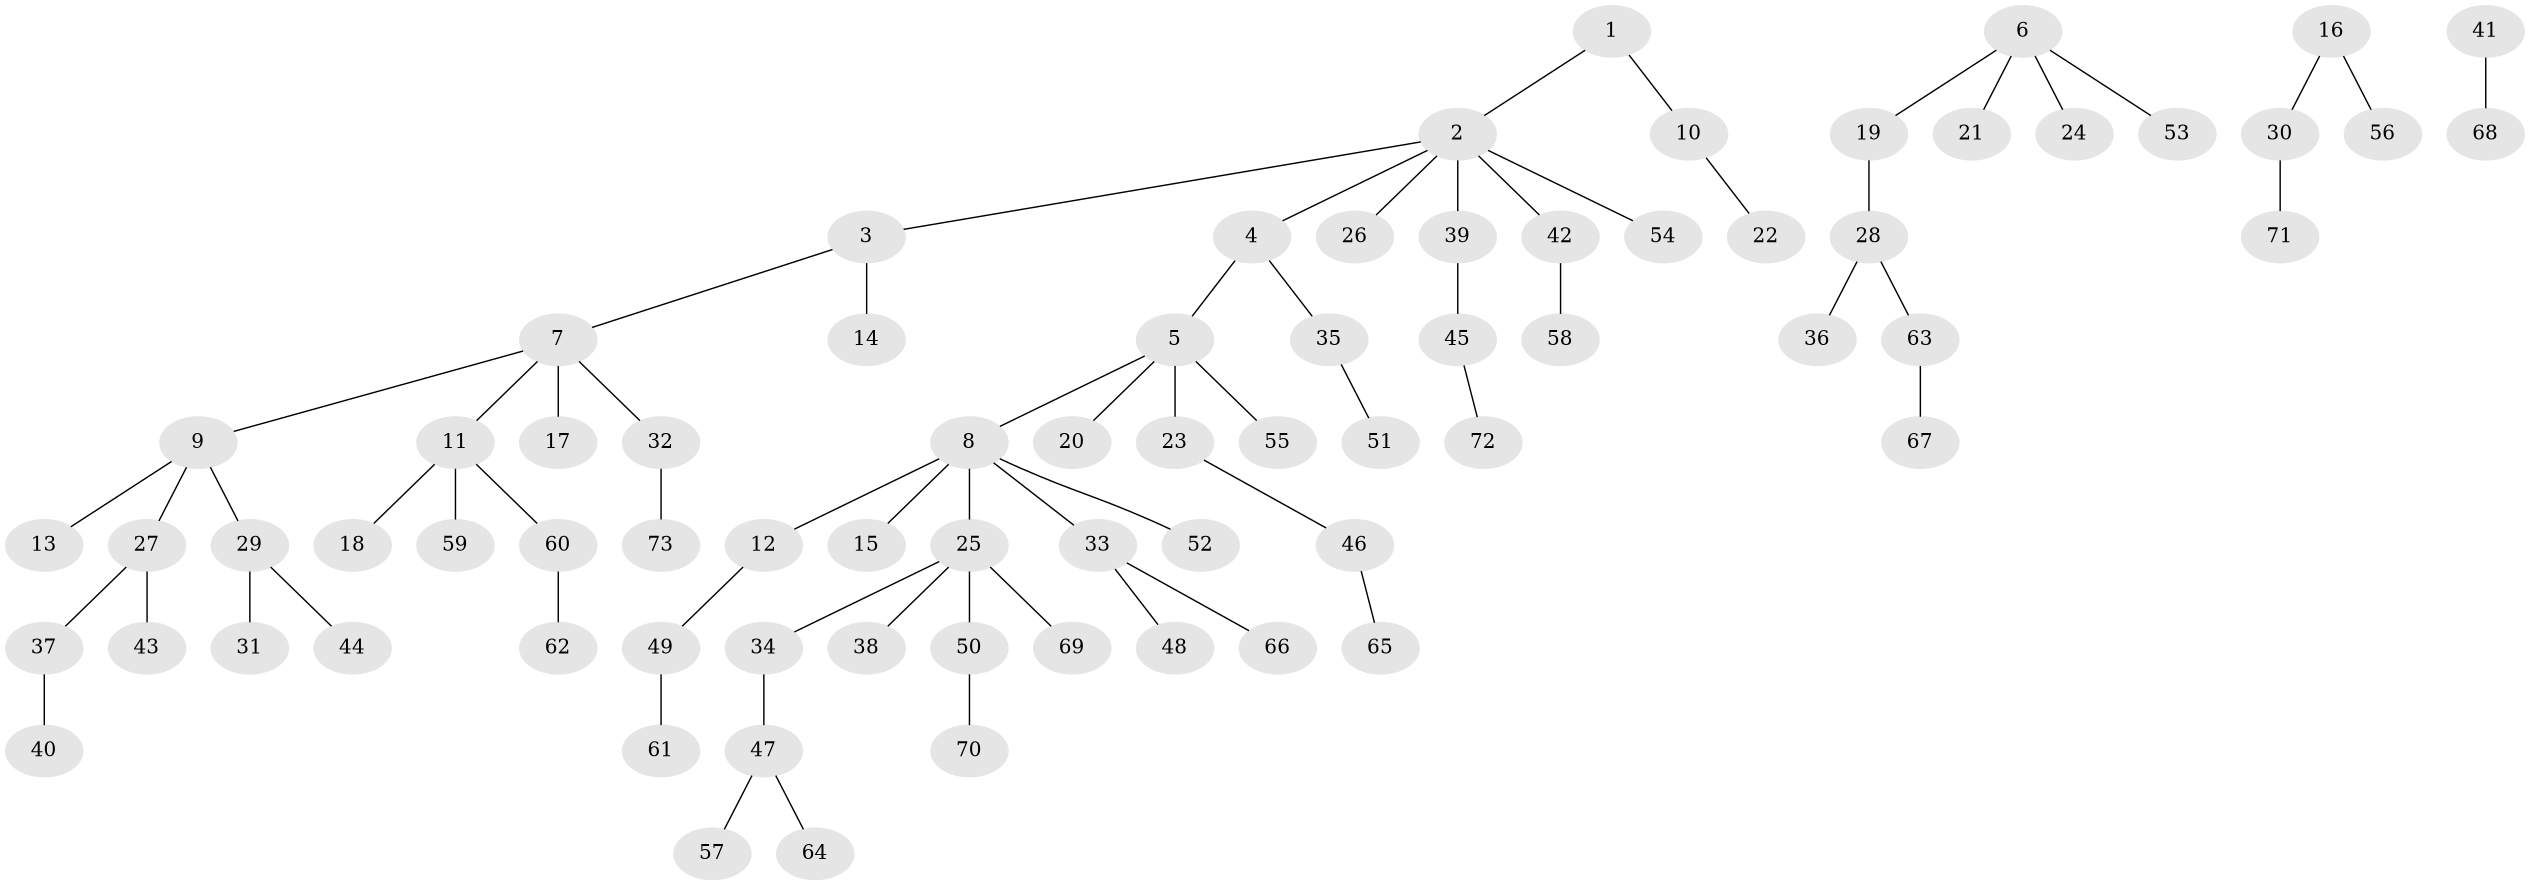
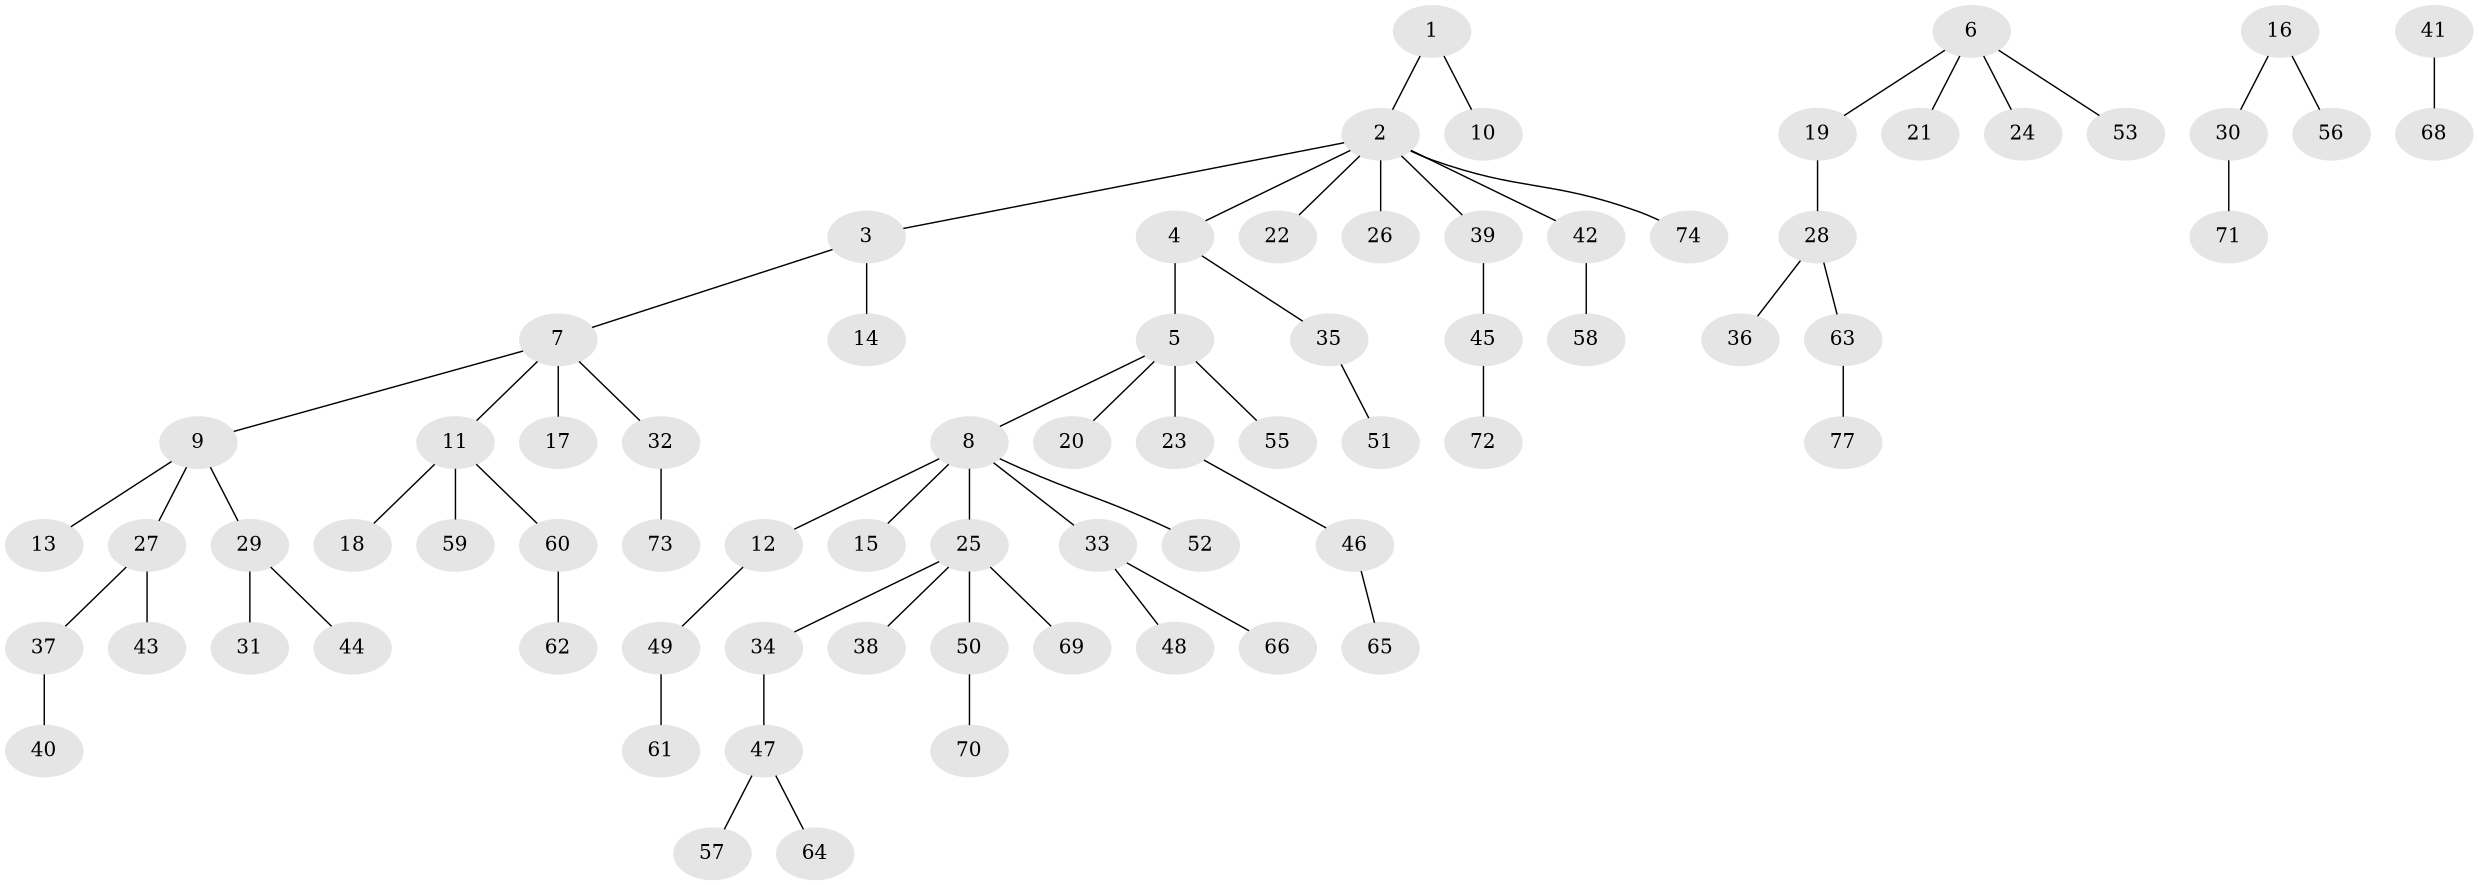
edge "10" -- "22": now "2" -- "22"
node "54": label "54" -> "74"
node "67": label "67" -> "77"
